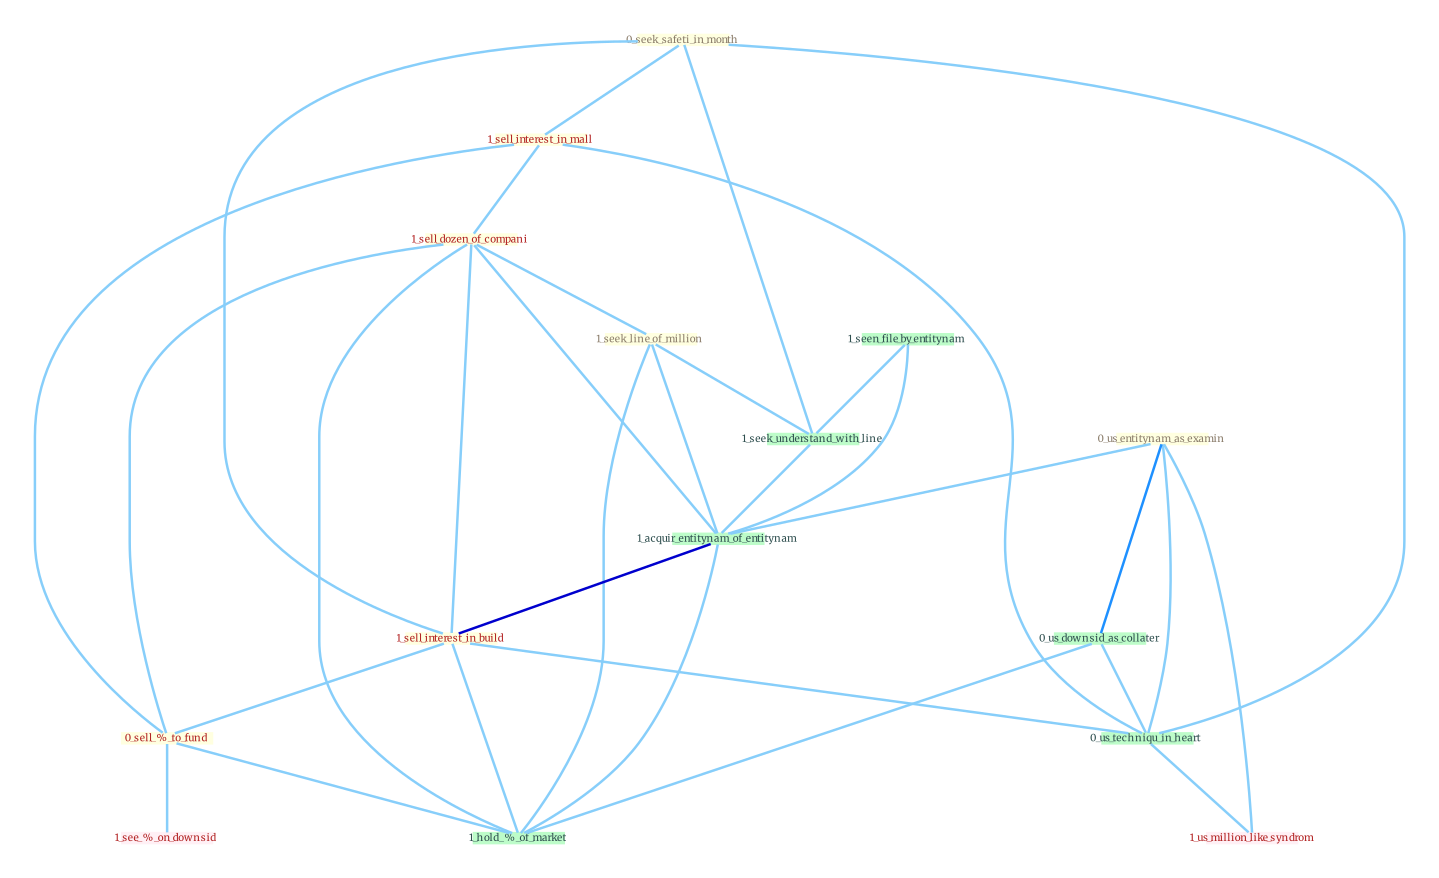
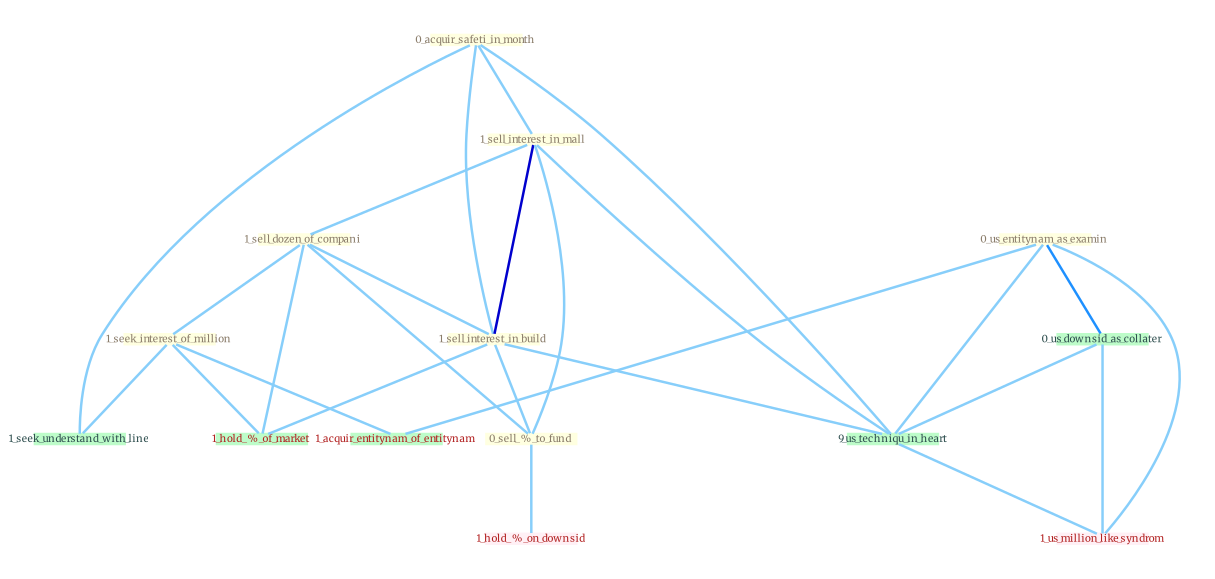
node "0_seek_safeti_in_month": label "0_seek_safeti_in_month" -> "0_acquir_safeti_in_month"
node "1_sell_interest_in_mall": fontcolor #b22222 -> #8b7d6b
node "1_sell_dozen_of_compani": fontcolor #b22222 -> #8b7d6b
node "1_seek_line_of_million": label "1_seek_line_of_million" -> "1_seek_interest_of_million"
node "1_seen_file_by_entitynam": removed
edge "1_sell_dozen_of_compani" -- "1_acquir_entitynam_of_entitynam": removed
edge "1_seek_understand_with_line" -- "1_acquir_entitynam_of_entitynam": removed
node "1_acquir_entitynam_of_entitynam": fontcolor #2f4f4f -> #b22222
edge "1_acquir_entitynam_of_entitynam" -- "1_sell_interest_in_build": now "1_sell_interest_in_mall" -- "1_sell_interest_in_build"
node "1_sell_interest_in_build": fontcolor #b22222 -> #8b7d6b
edge "1_acquir_entitynam_of_entitynam" -- "1_hold_%_of_market": removed
node "0_sell_%_to_fund": fontcolor #b22222 -> #8b7d6b
edge "0_us_downsid_as_collater" -- "1_hold_%_of_market": now "0_us_downsid_as_collater" -- "1_us_million_like_syndrom"
node "0_us_techniqu_in_heart": label "0_us_techniqu_in_heart" -> "9_us_techniqu_in_heart"
edge "0_sell_%_to_fund" -- "1_hold_%_of_market": removed
node "1_see_%_on_downsid": label "1_see_%_on_downsid" -> "1_hold_%_on_downsid"
node "1_hold_%_of_market": fontcolor #2f4f4f -> #b22222
